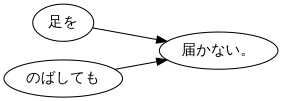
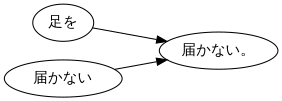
node "のばしても": label "のばしても" -> "届かない"
